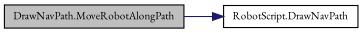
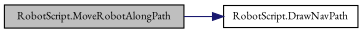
node "DrawNavPath.MoveRobotAlongPath": label "DrawNavPath.MoveRobotAlongPath" -> "RobotScript.MoveRobotAlongPath"
